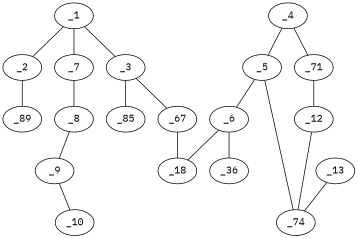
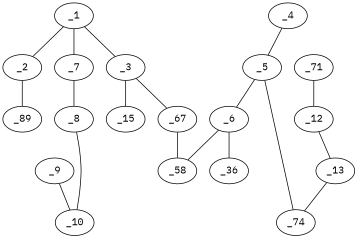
edge "_4" -- "_71": removed
node "_85": label "_85" -> "_15"
edge "_8" -- "_9": now "_8" -- "_10"
node "_18": label "_18" -> "_58"
edge "_12" -- "_74": now "_12" -- "_13"
